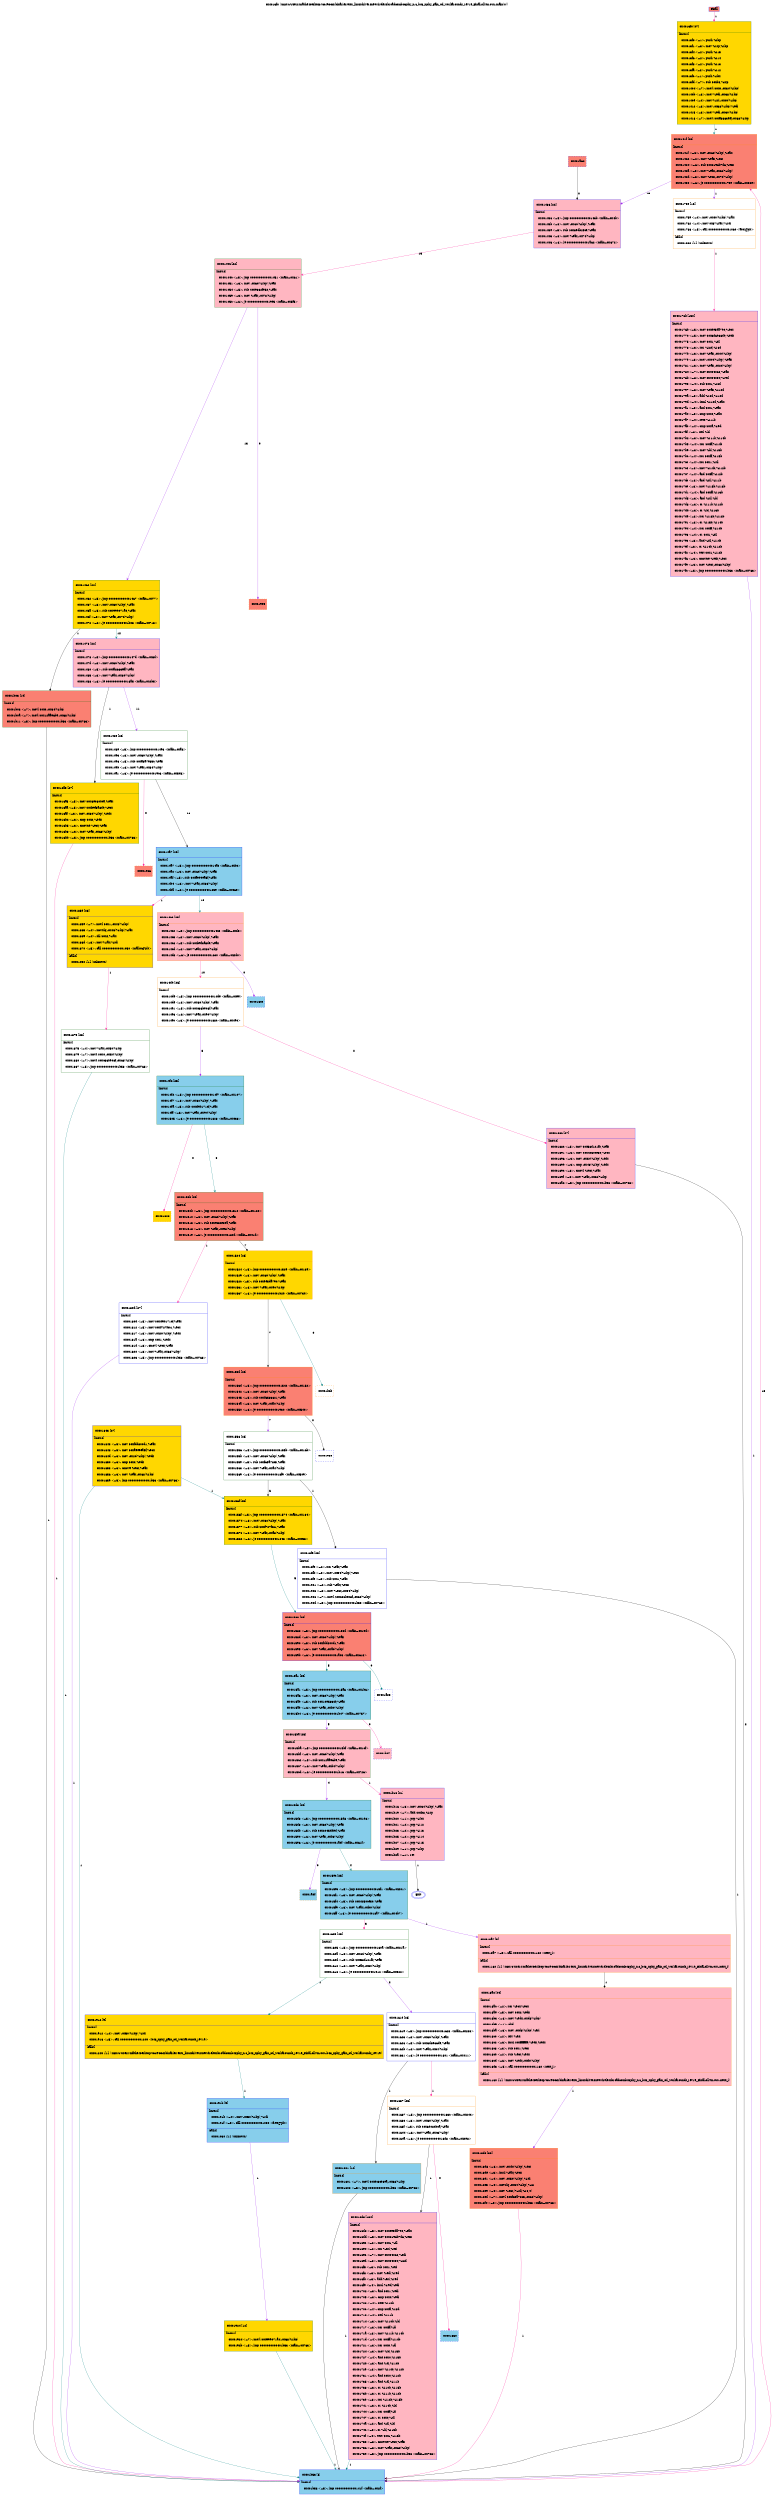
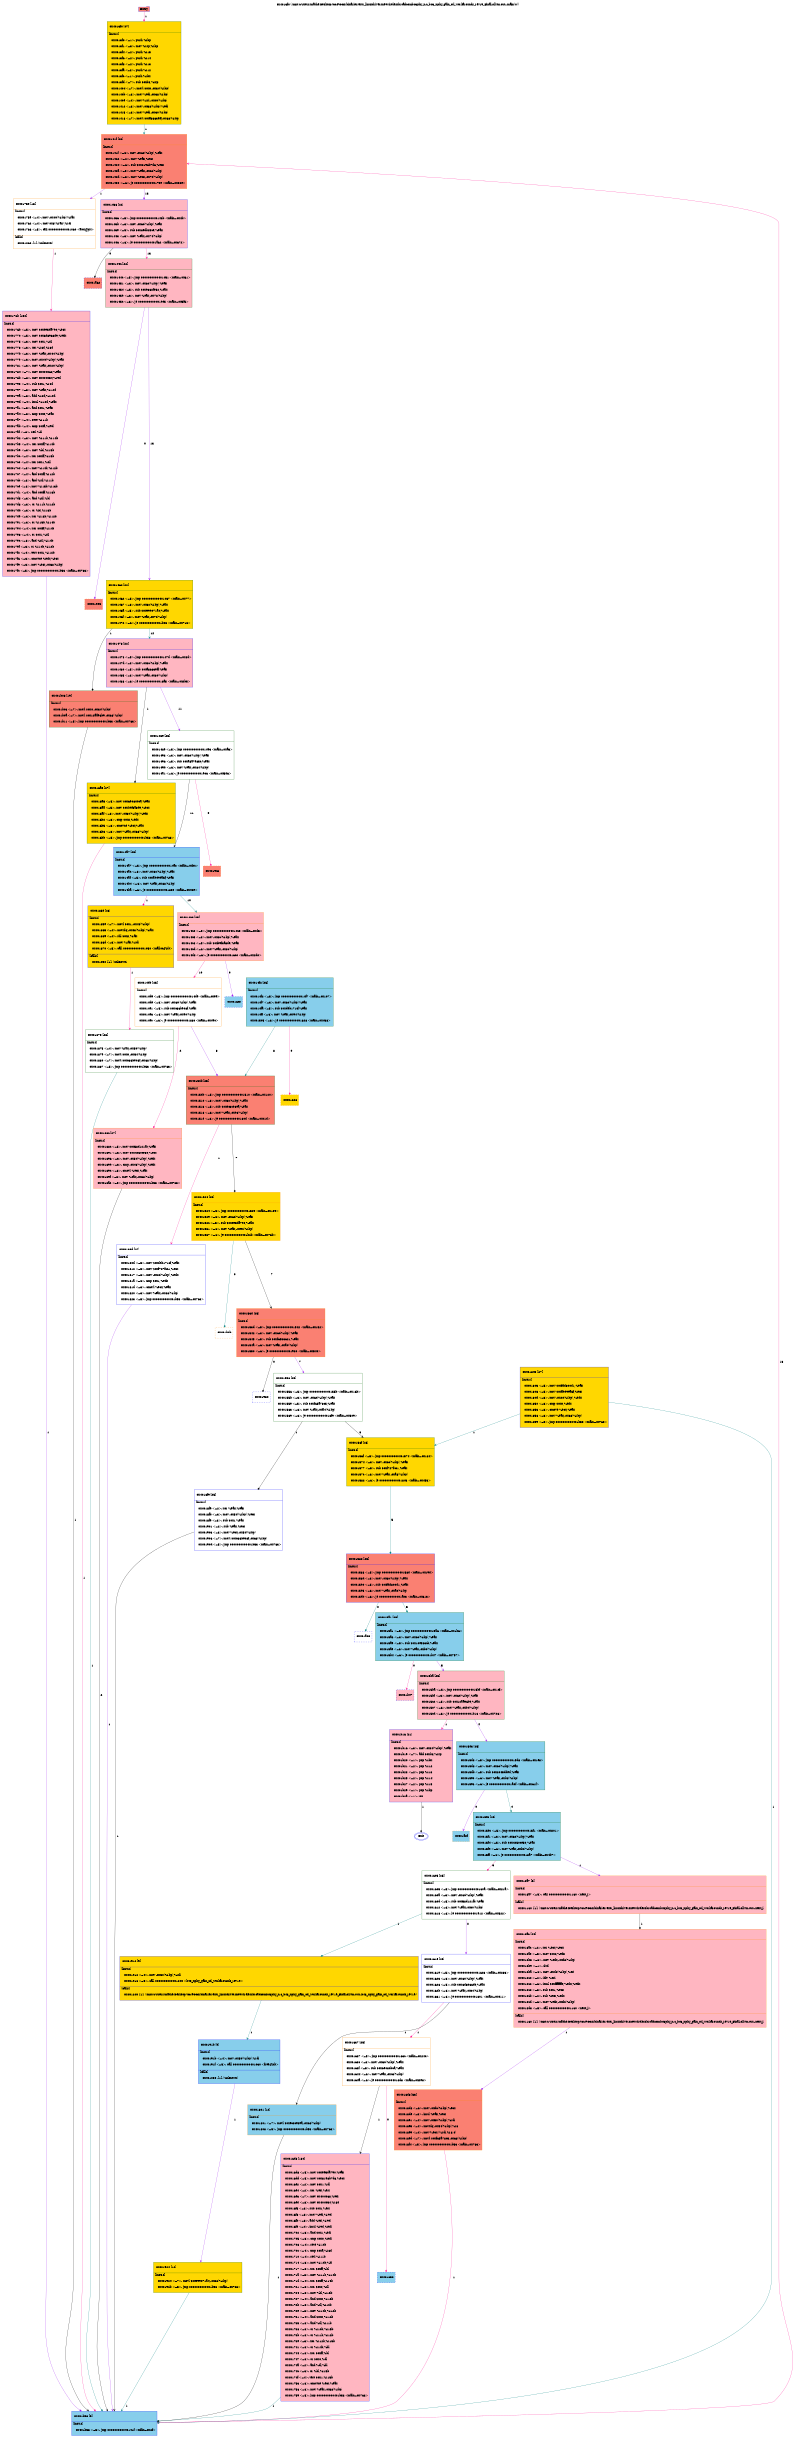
node "Final": label "Final" -> "Entry"
edge "0x401a62" -> "0x401436 [22]": reversed
edge "0x4014d9 [25]" -> "0x4014f2 [25]": now "0x4014d9 [25]" -> "0x40150b [25]"
node "0x40188c [27]": color blue -> darkorange
